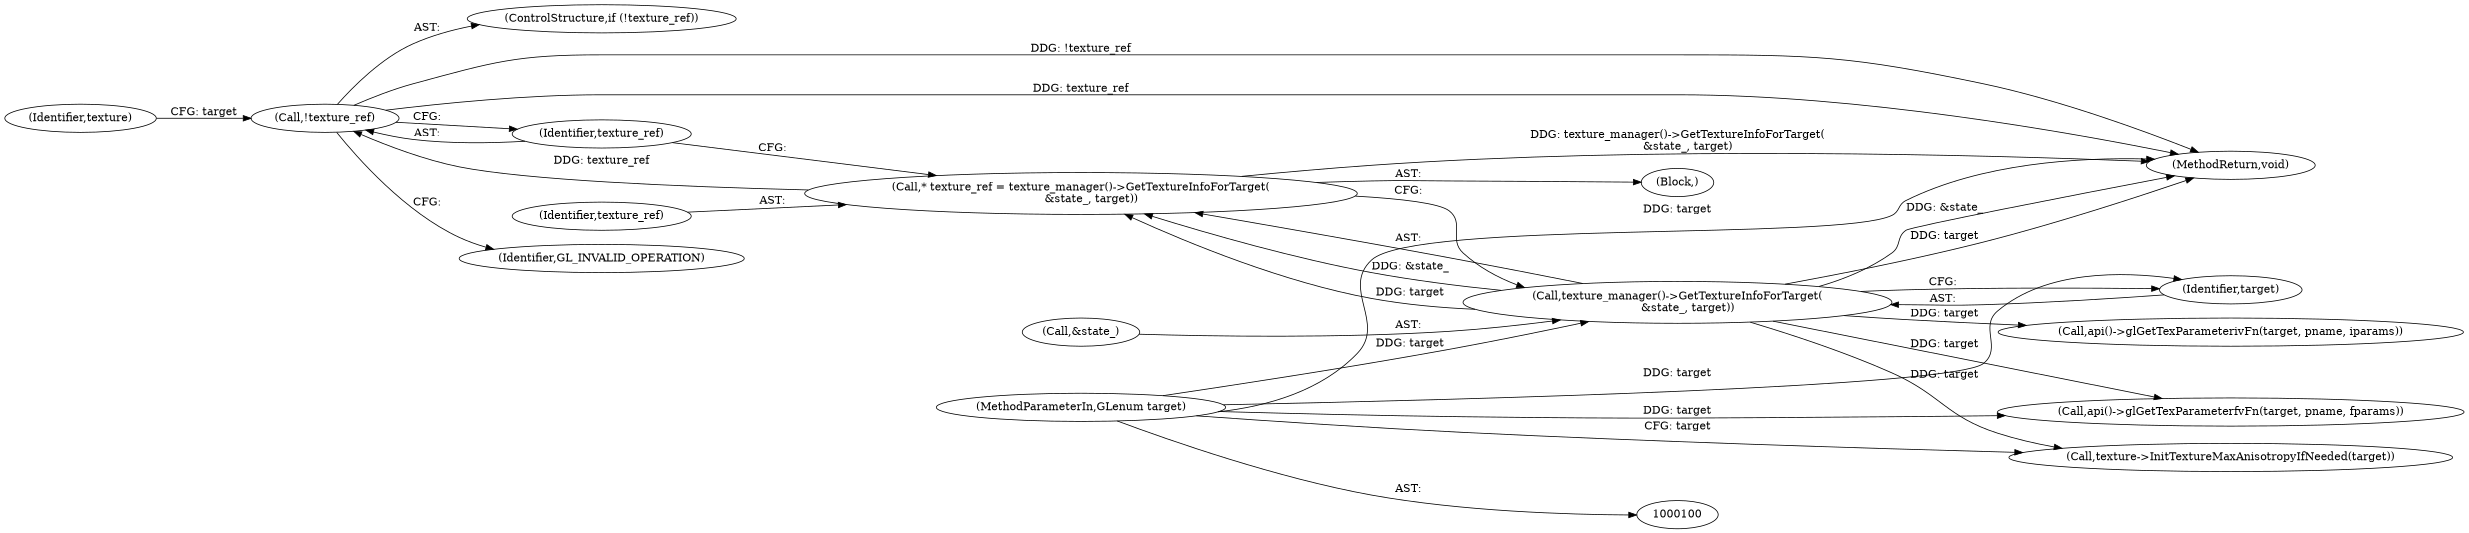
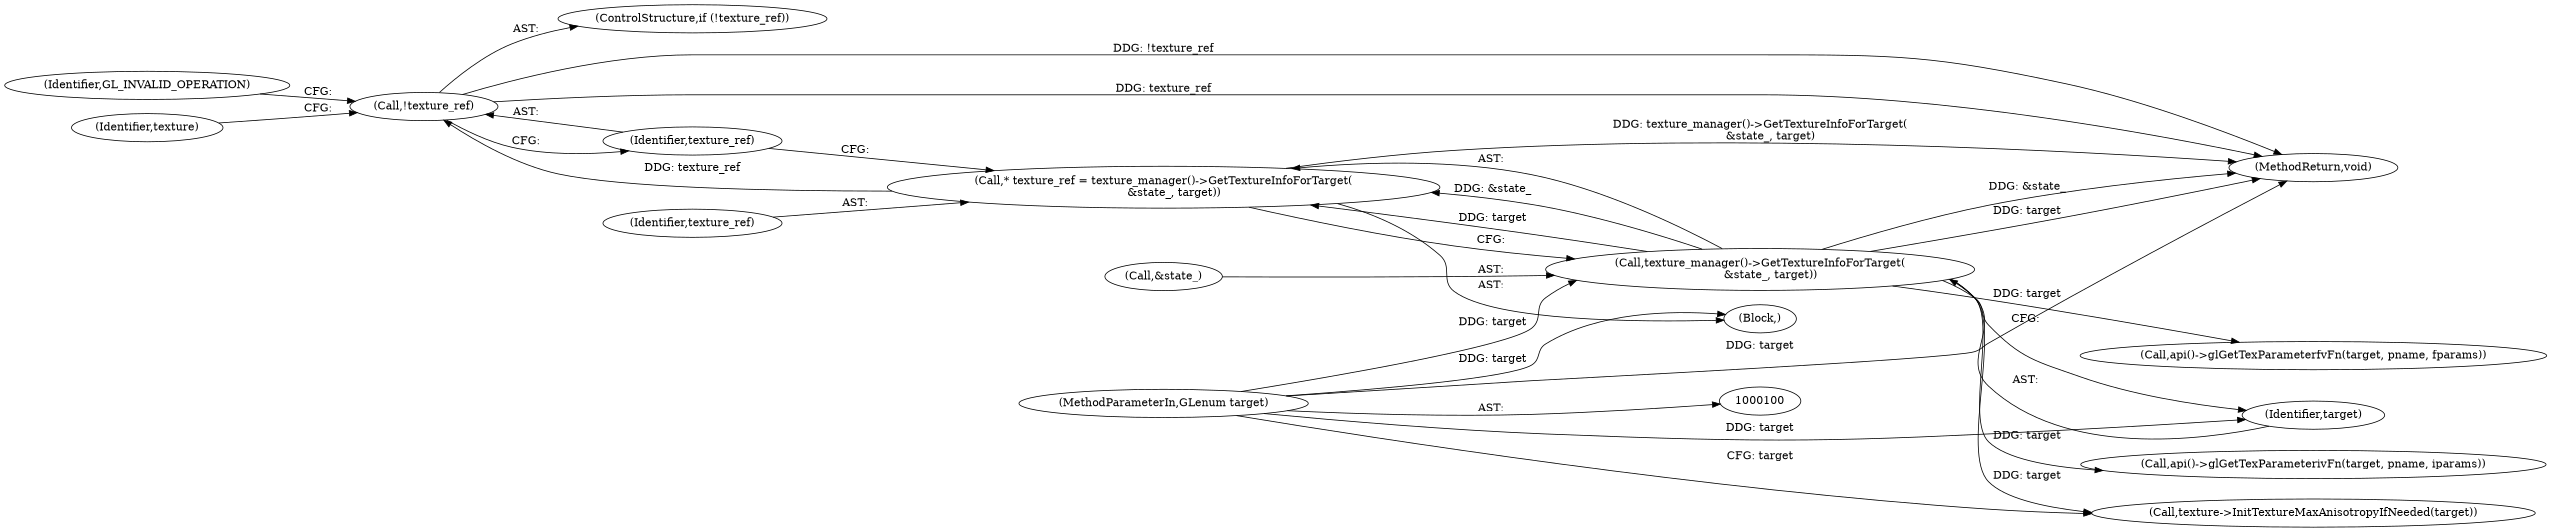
edge "(Identifier,texture)" -> "(Call,!texture_ref)": label "CFG: target" -> "CFG: "
edge "(Call,!texture_ref)" -> "(Identifier,GL_INVALID_OPERATION)": reversed
edge "(MethodParameterIn,GLenum target)" -> "(Call,api()->glGetTexParameterfvFn(target, pname, fparams))": now "(MethodParameterIn,GLenum target)" -> "(Block,)"
